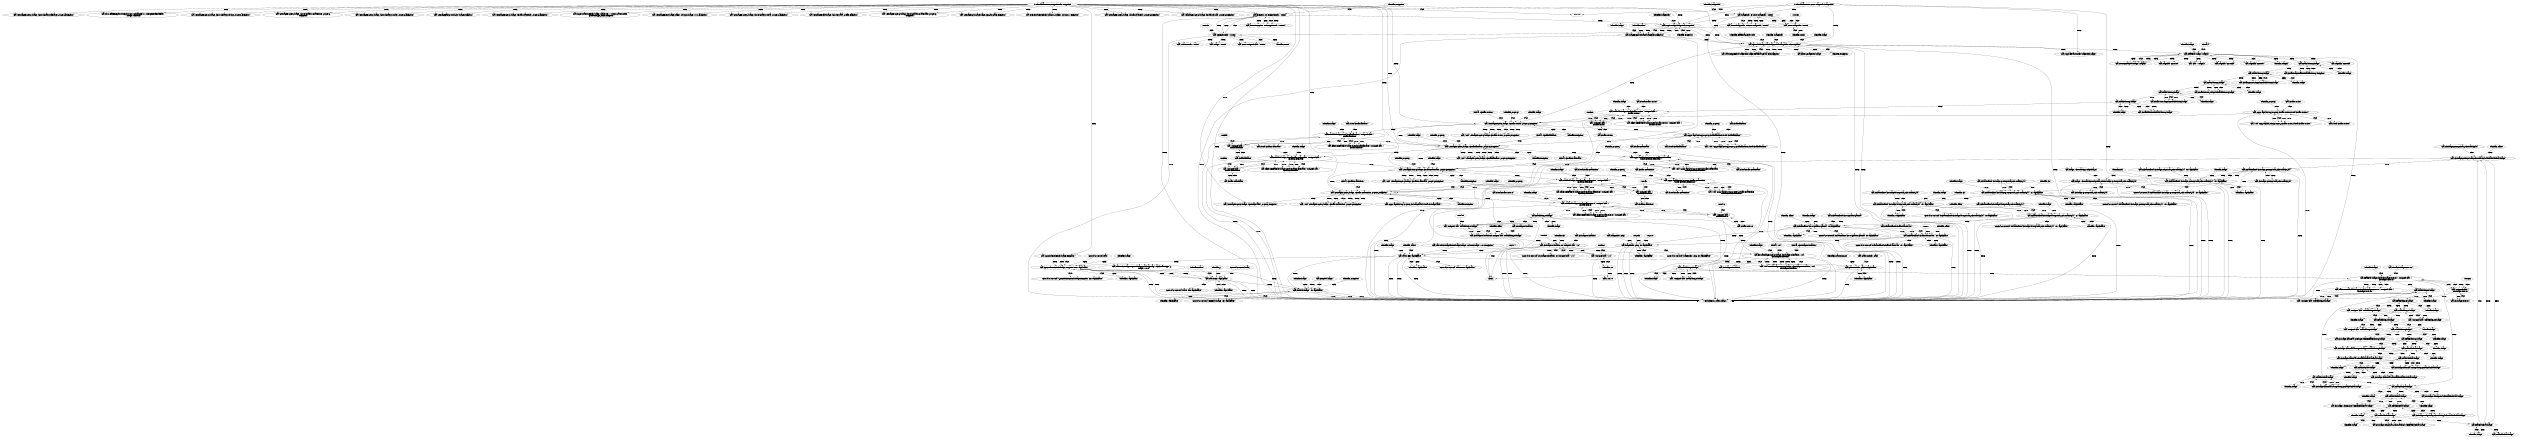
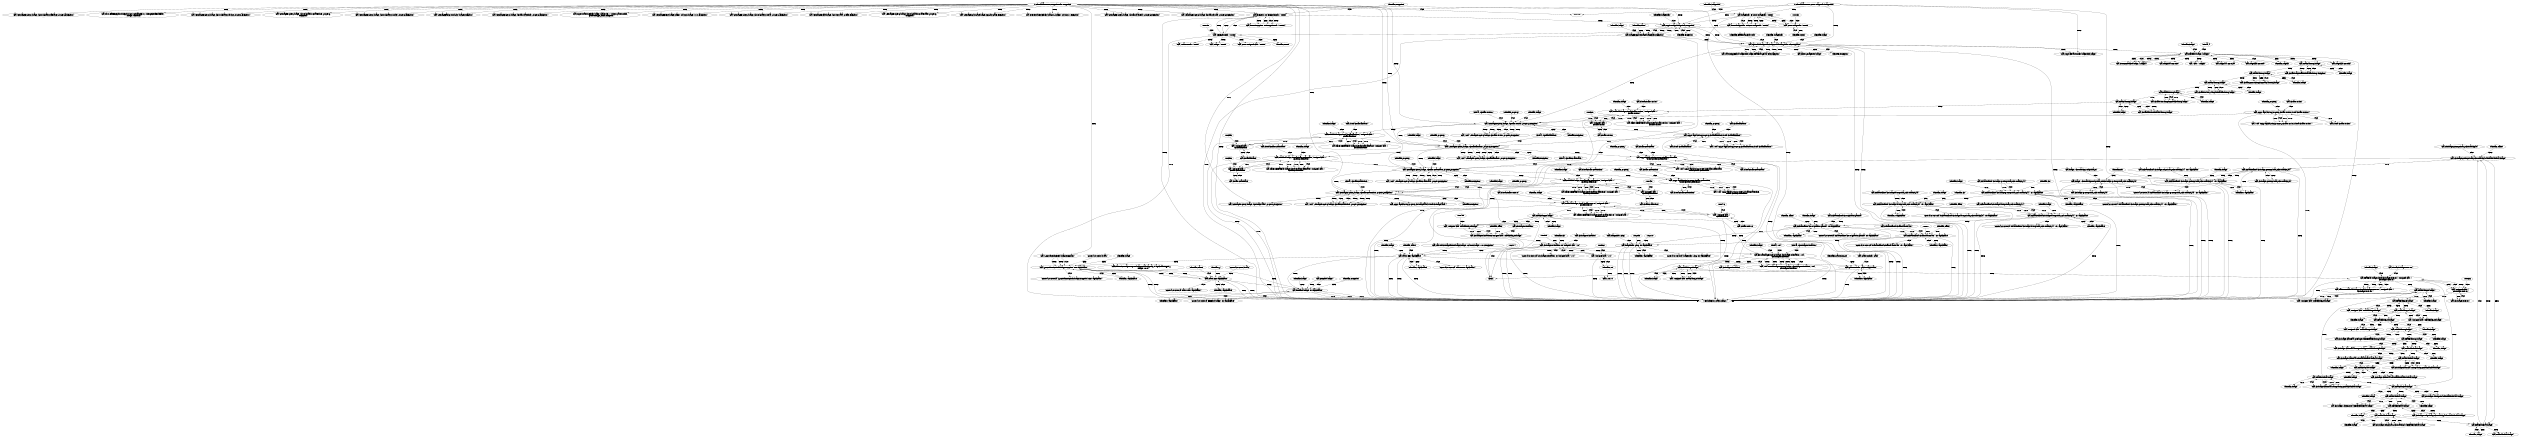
edge "(Call,image_info->ping)" -> "(Call,image_info->ping != MagickFalse)": label "CFG: " -> "AST: "
